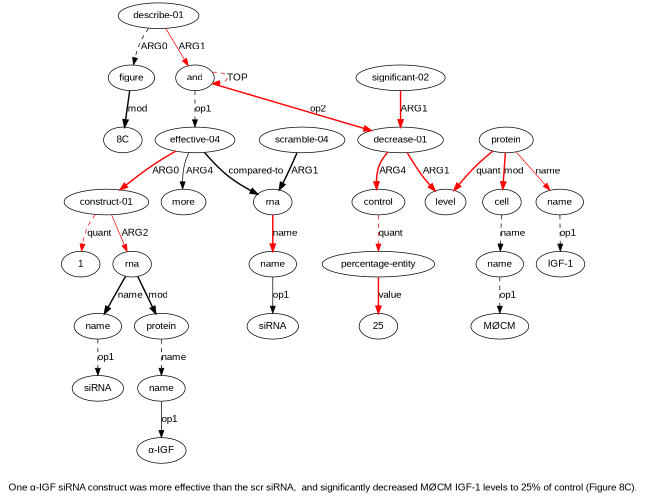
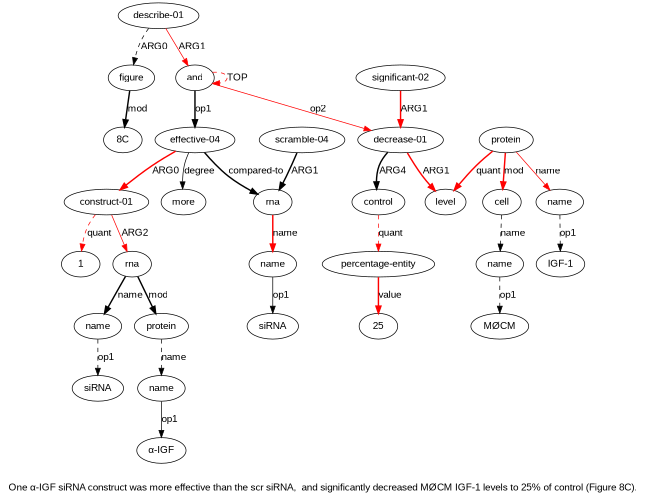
edge "and" -> "effective-04": style dashed -> bold
edge "and" -> "decrease-01": style bold -> solid
edge "decrease-01" -> "control": color red -> black
edge "effective-04" -> "more": label "ARG4" -> "degree"
